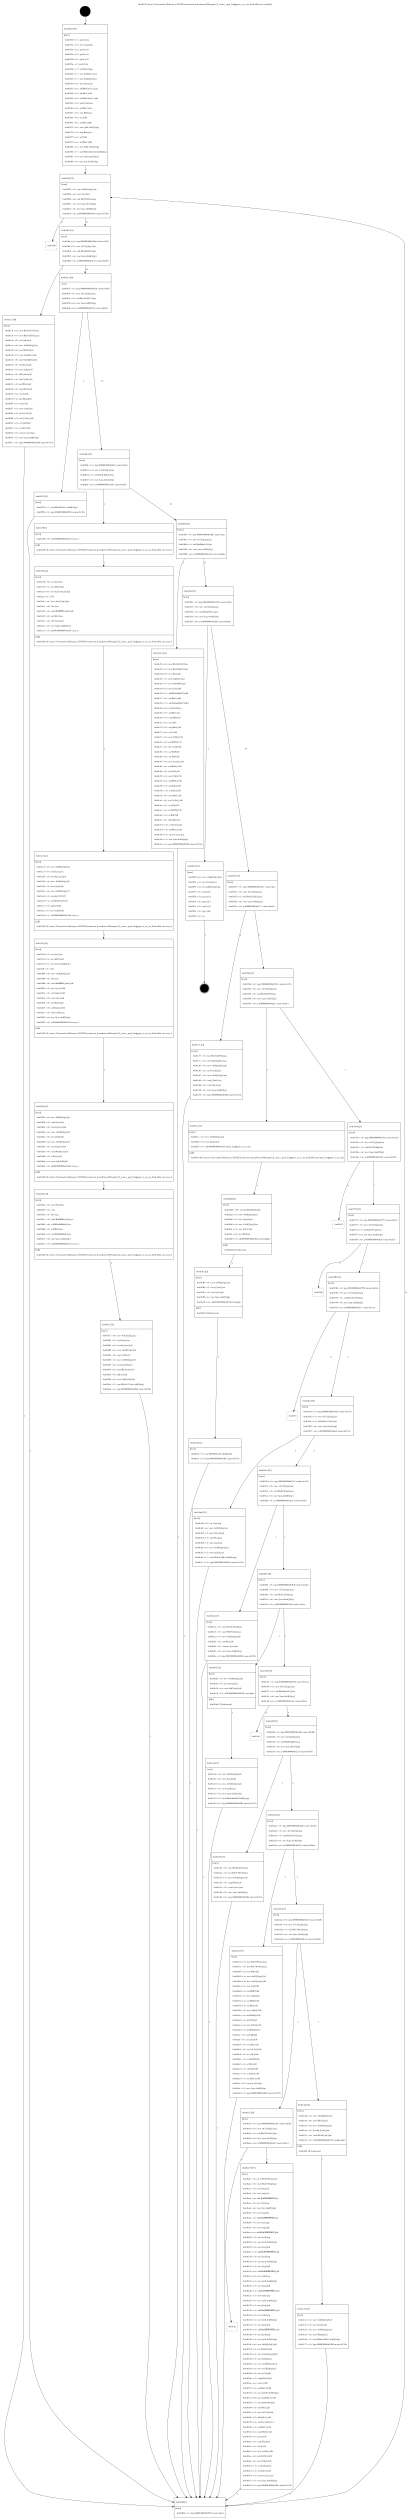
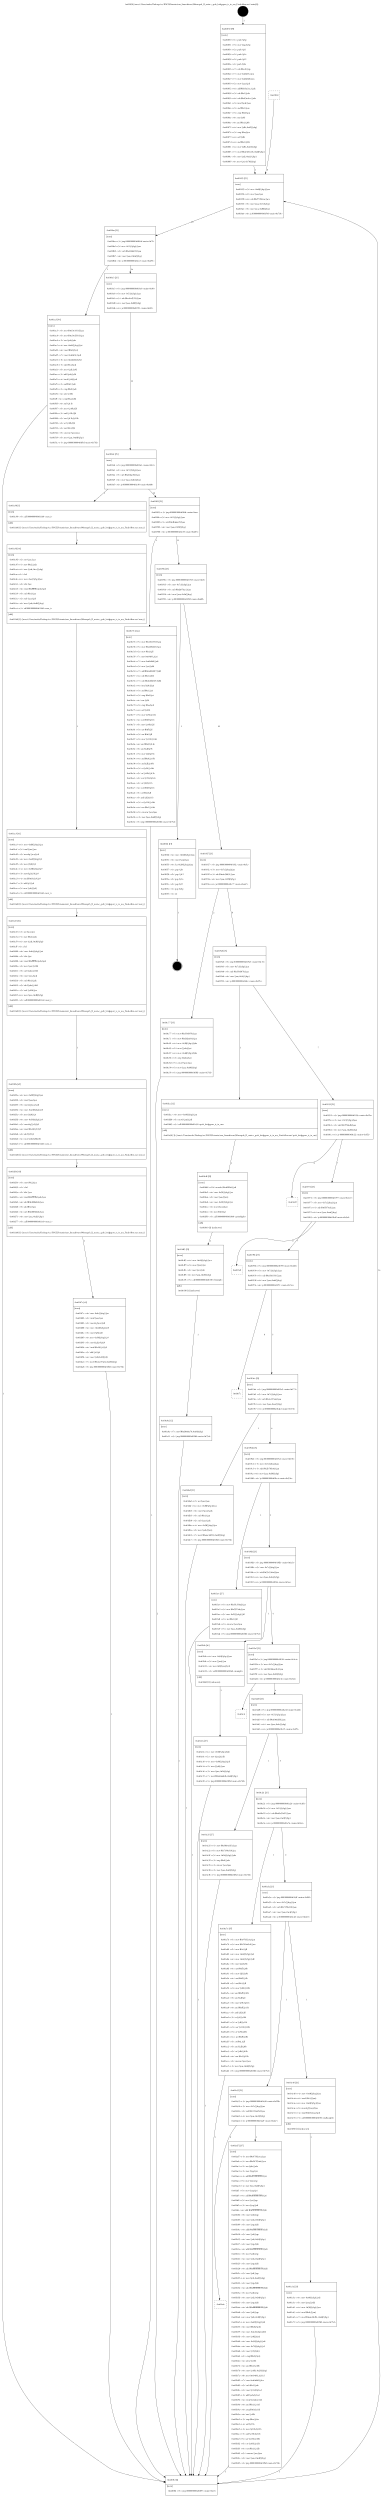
edge "0x401893 [23]" -> "0x401f40": reversed
node "0x401f21 [12]": removed
